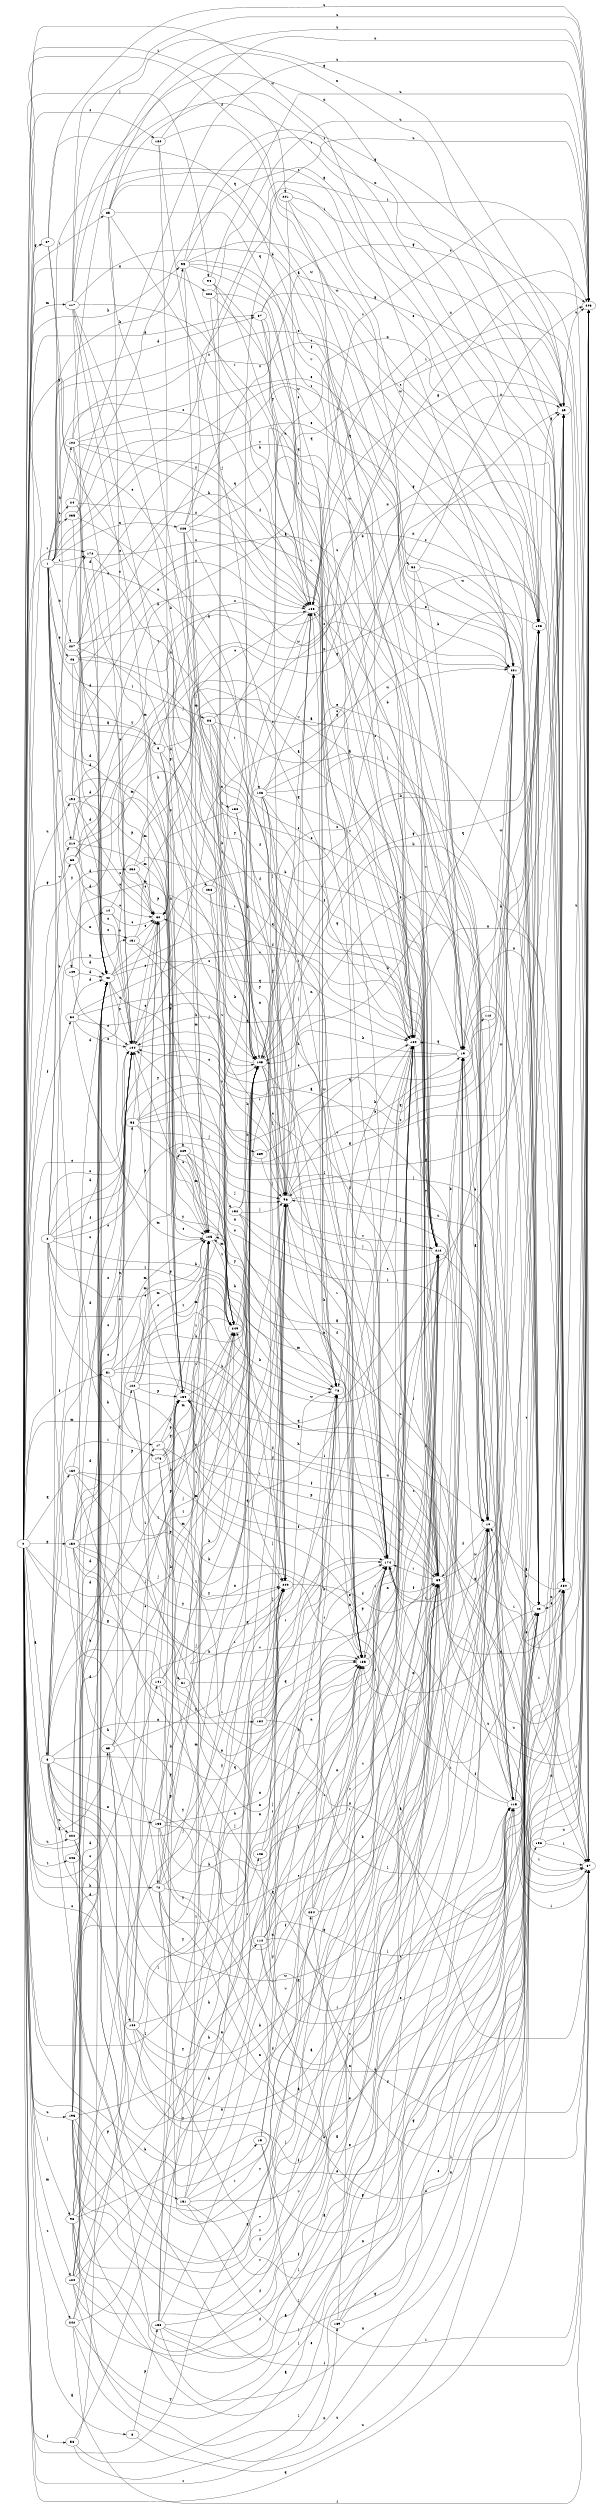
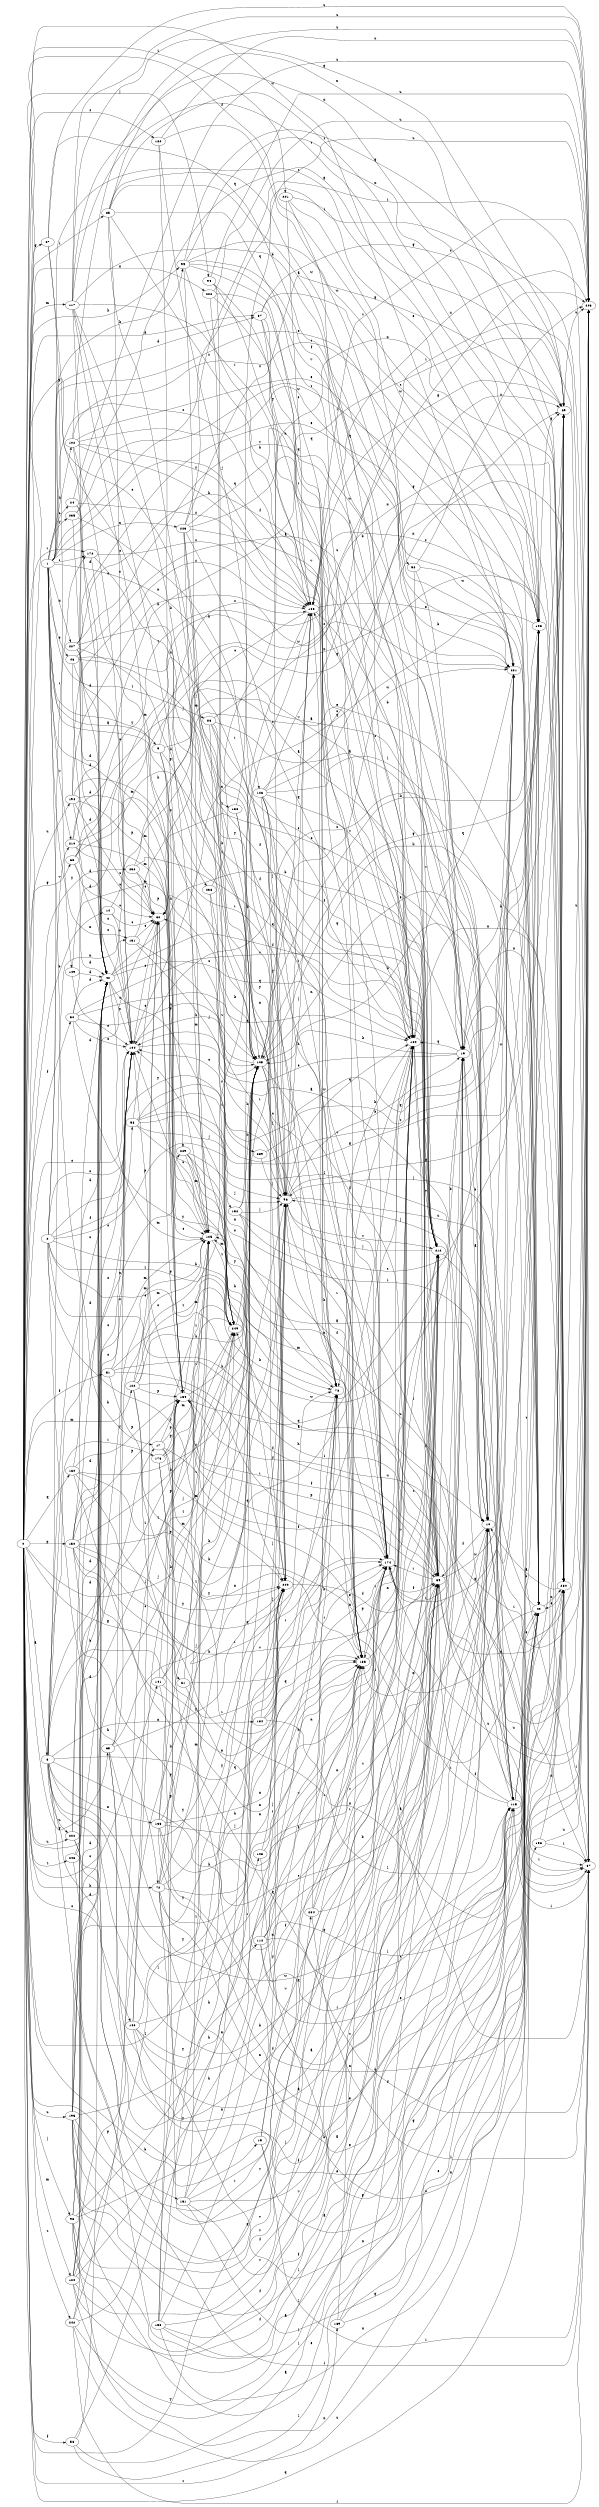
node "112": removed
edge "160" -> "154": added, label "p"
edge "93" -> "96": removed, label "j"
node "8": removed
